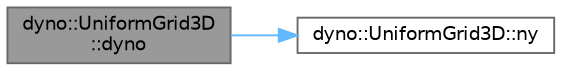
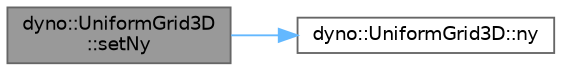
node "dyno::UniformGrid3D ::dyno": label "dyno::UniformGrid3D ::dyno" -> "dyno::UniformGrid3D ::setNy"
